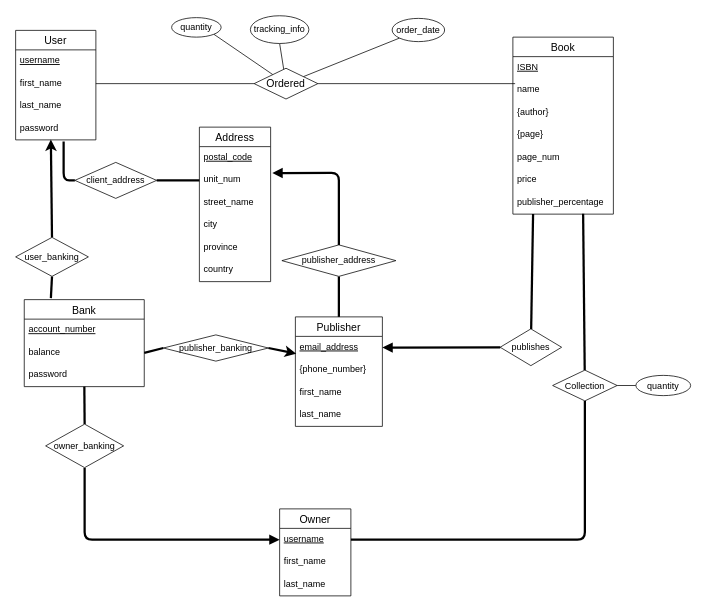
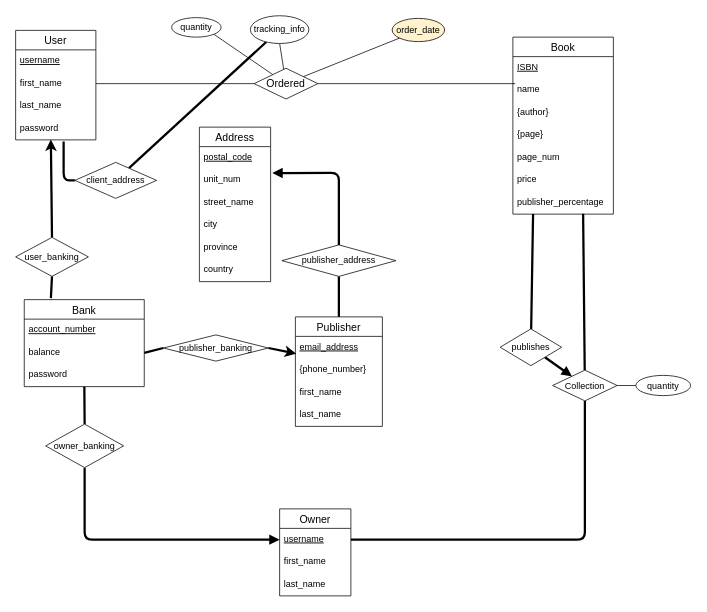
node "order_date": fillcolor #ffffff -> #fff2cc
edge "client_address" -- "unit_num": now "client_address" -- "tracking_info"
edge "publishes" -> "email_address": now "publishes" -> "Collection"
